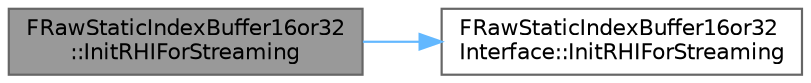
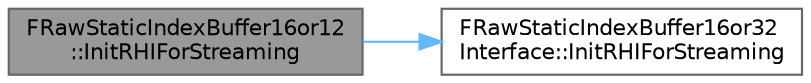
node "FRawStaticIndexBuffer16or32 ::InitRHIForStreaming": label "FRawStaticIndexBuffer16or32 ::InitRHIForStreaming" -> "FRawStaticIndexBuffer16or12 ::InitRHIForStreaming"
